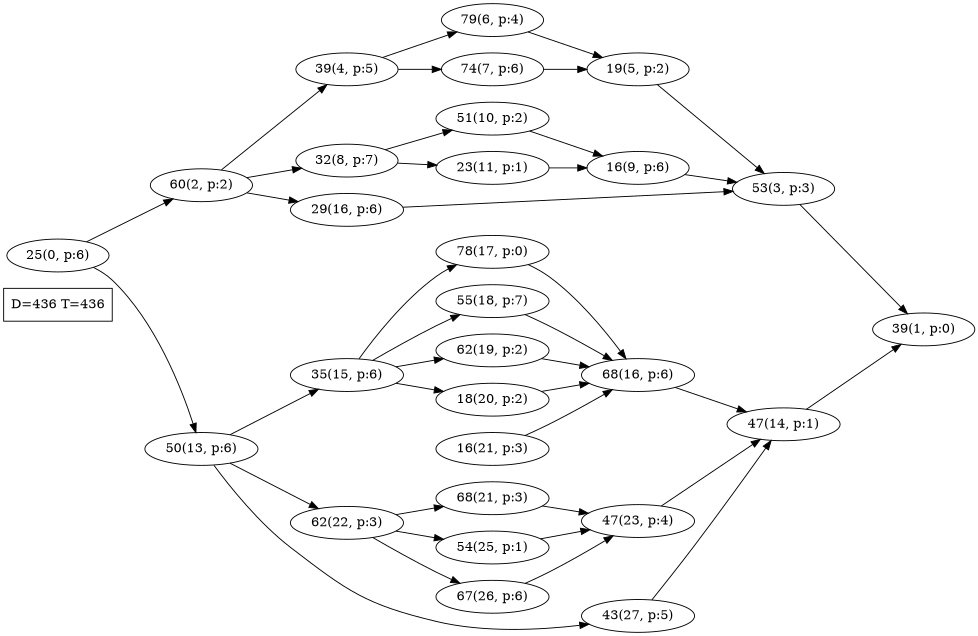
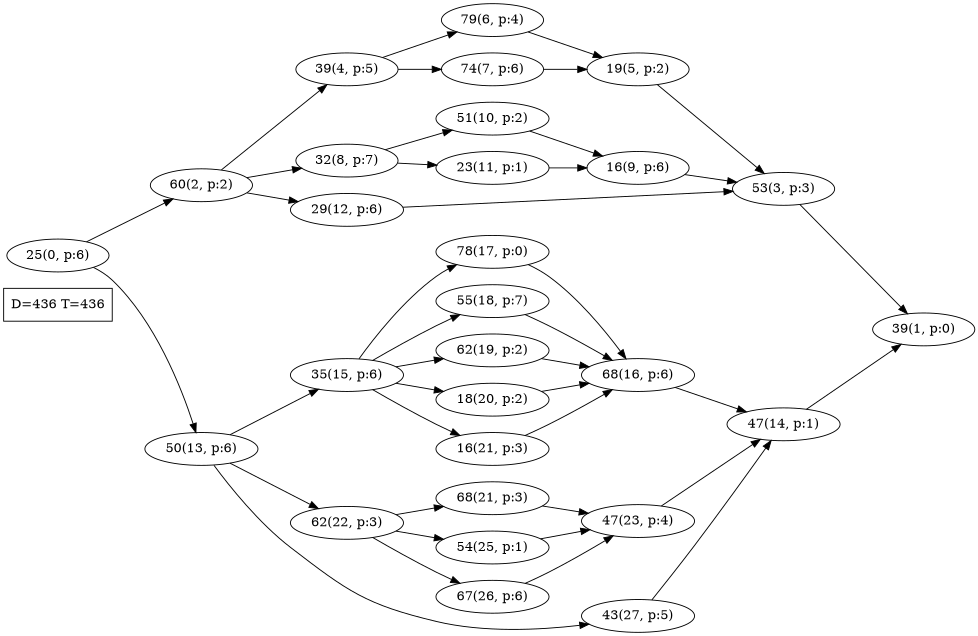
node "29(16, p:6)": label "29(16, p:6)" -> "29(12, p:6)"
edge "35(15, p:6)" -> "16(21, p:3)": added
